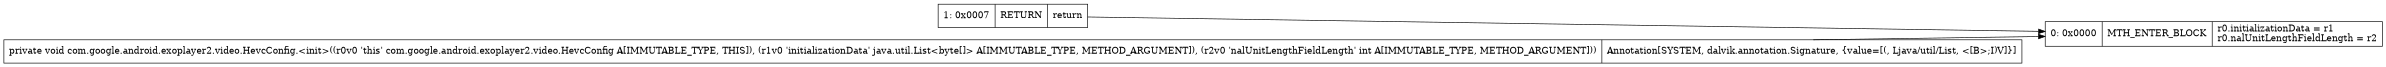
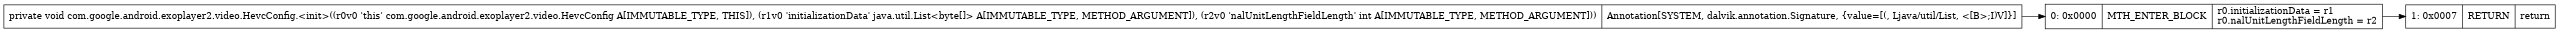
edge "1: 0x0007" -> "0: 0x0000": reversed
